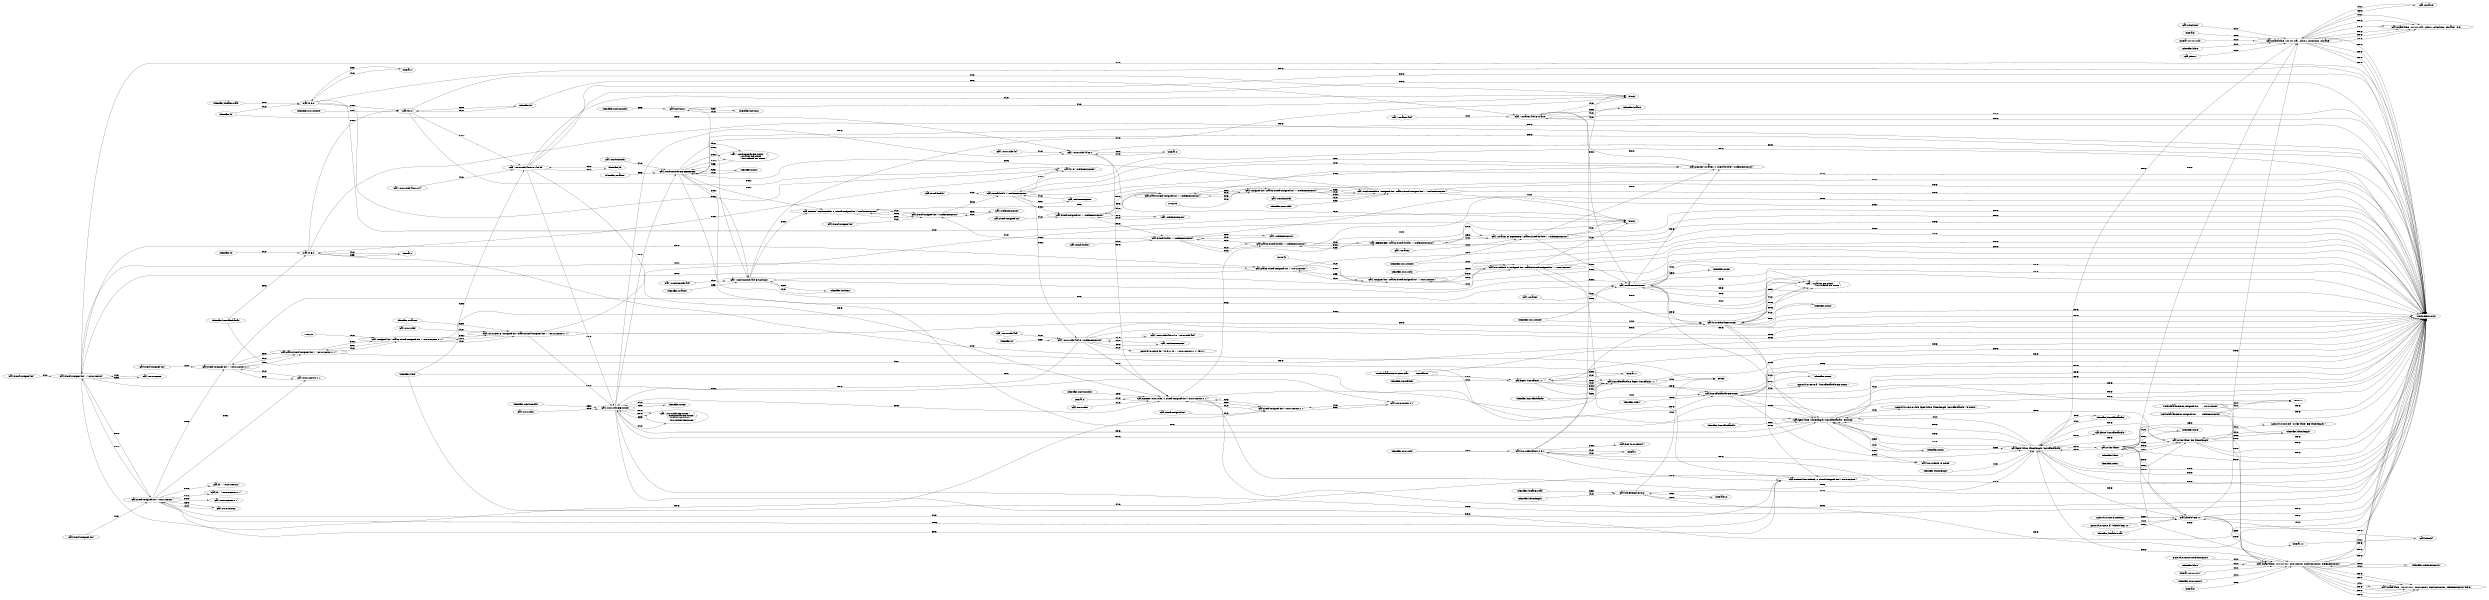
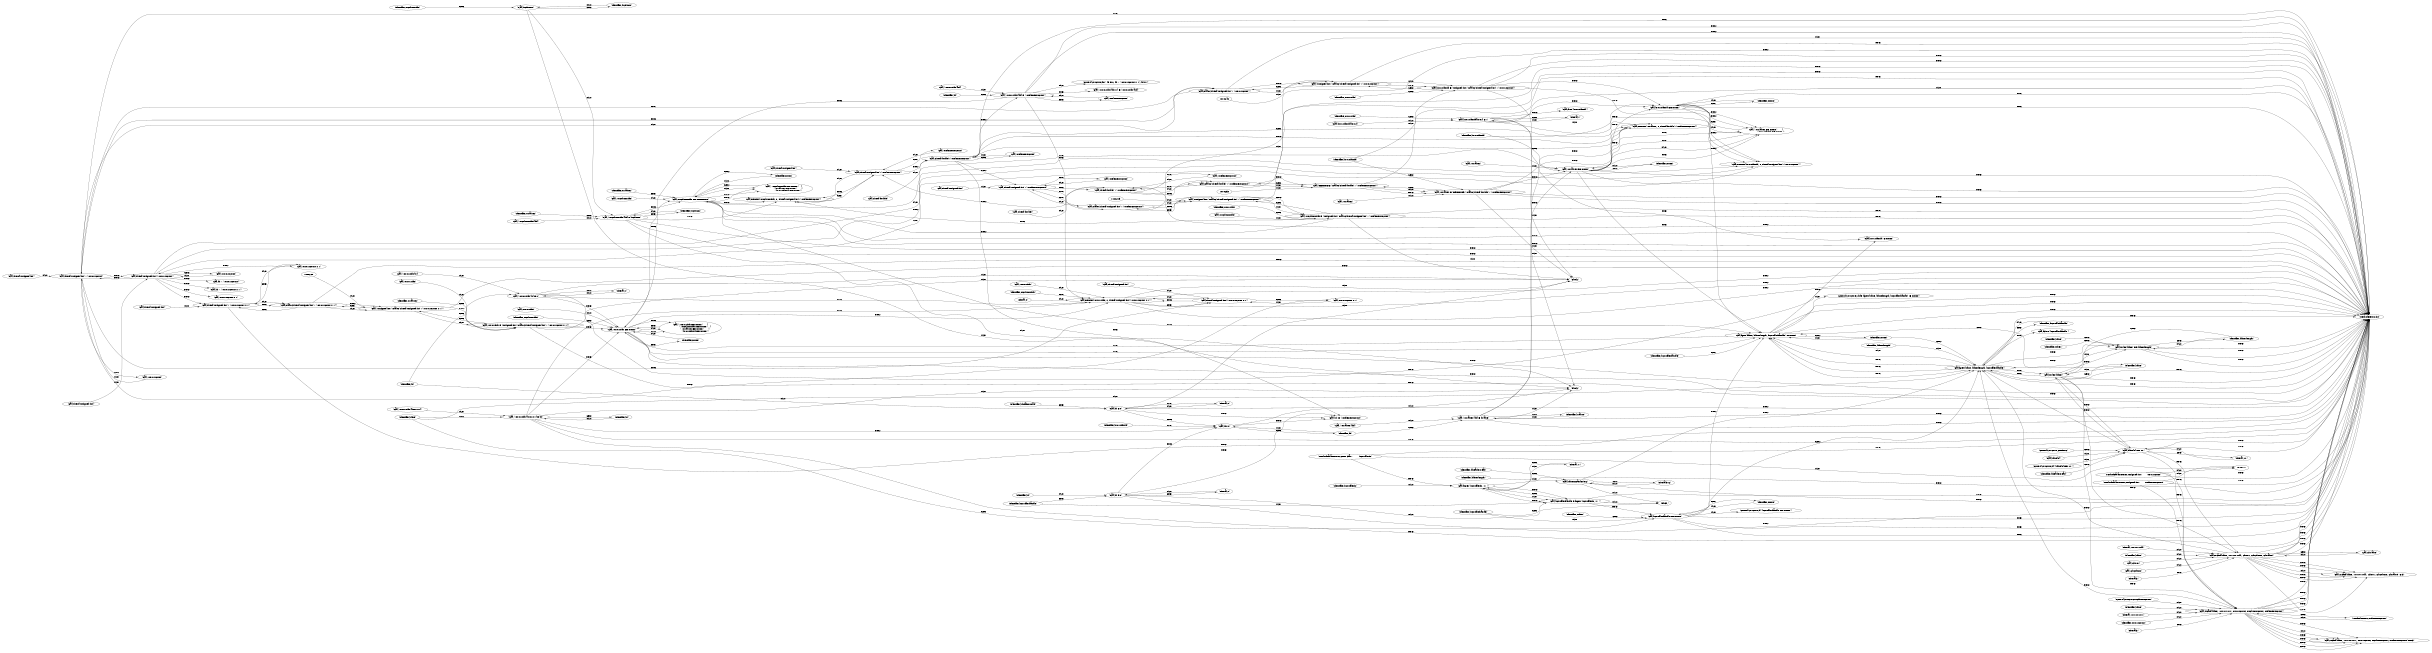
node "(Call,l_row_idx_id[l_row])": added
edge "(Call,*o_row_idx == NULL)" -> "(Call,(*o_row_idx)[0] = 0)": reversed
edge "(Call,l_i++)" -> "(Call,(*o_row_idx)[l_row+1] = l_i)": reversed
edge "(Call,l_column--)" -> "(Call,(*o_column_idx)[l_i] = l_column)": label "DDG: " -> "AST: "
node "1000233": added
edge "(Call,*o_column_idx == REALTYPE)" -> "(Call,(*o_column_idx)[l_i] = l_column)": reversed
edge "(Call,malloc(sizeof(unsigned int) * (*o_row_count)))" -> "(MethodReturn,int)": label "DDG: " -> "AST: "
node "(ControlStructure,if ( strlen(l_line) == l_line_length ))": removed
edge "(Call,l_row_idx_id[l_row] = 1)" -> "(Literal,1)": label "AST: " -> "CFG: "
edge "(Call,l_csr_file_handle == NULL)" -> "(Call,fgets(l_line, l_line_length, l_csr_file_handle))": label "DDG: " -> "CFG: "
edge "(Call,l_row_idx_id[l_row] = 1)" -> "(MethodReturn,int)": label "DDG: " -> "AST: "
node "(Call,l_line_length = 512)": label "(Call,l_line_length = 512)" -> "(Call,l_line_sscanf = 512)"
edge "(Literal,'%')" -> "(Call,l_line[0])": now "(Literal,'%')" -> "(Call,l_line[0] == '%')"
node "(Identifier,o_element_count)": label "(Identifier,o_element_count)" -> "(MethodReturn,o_element_count)"
